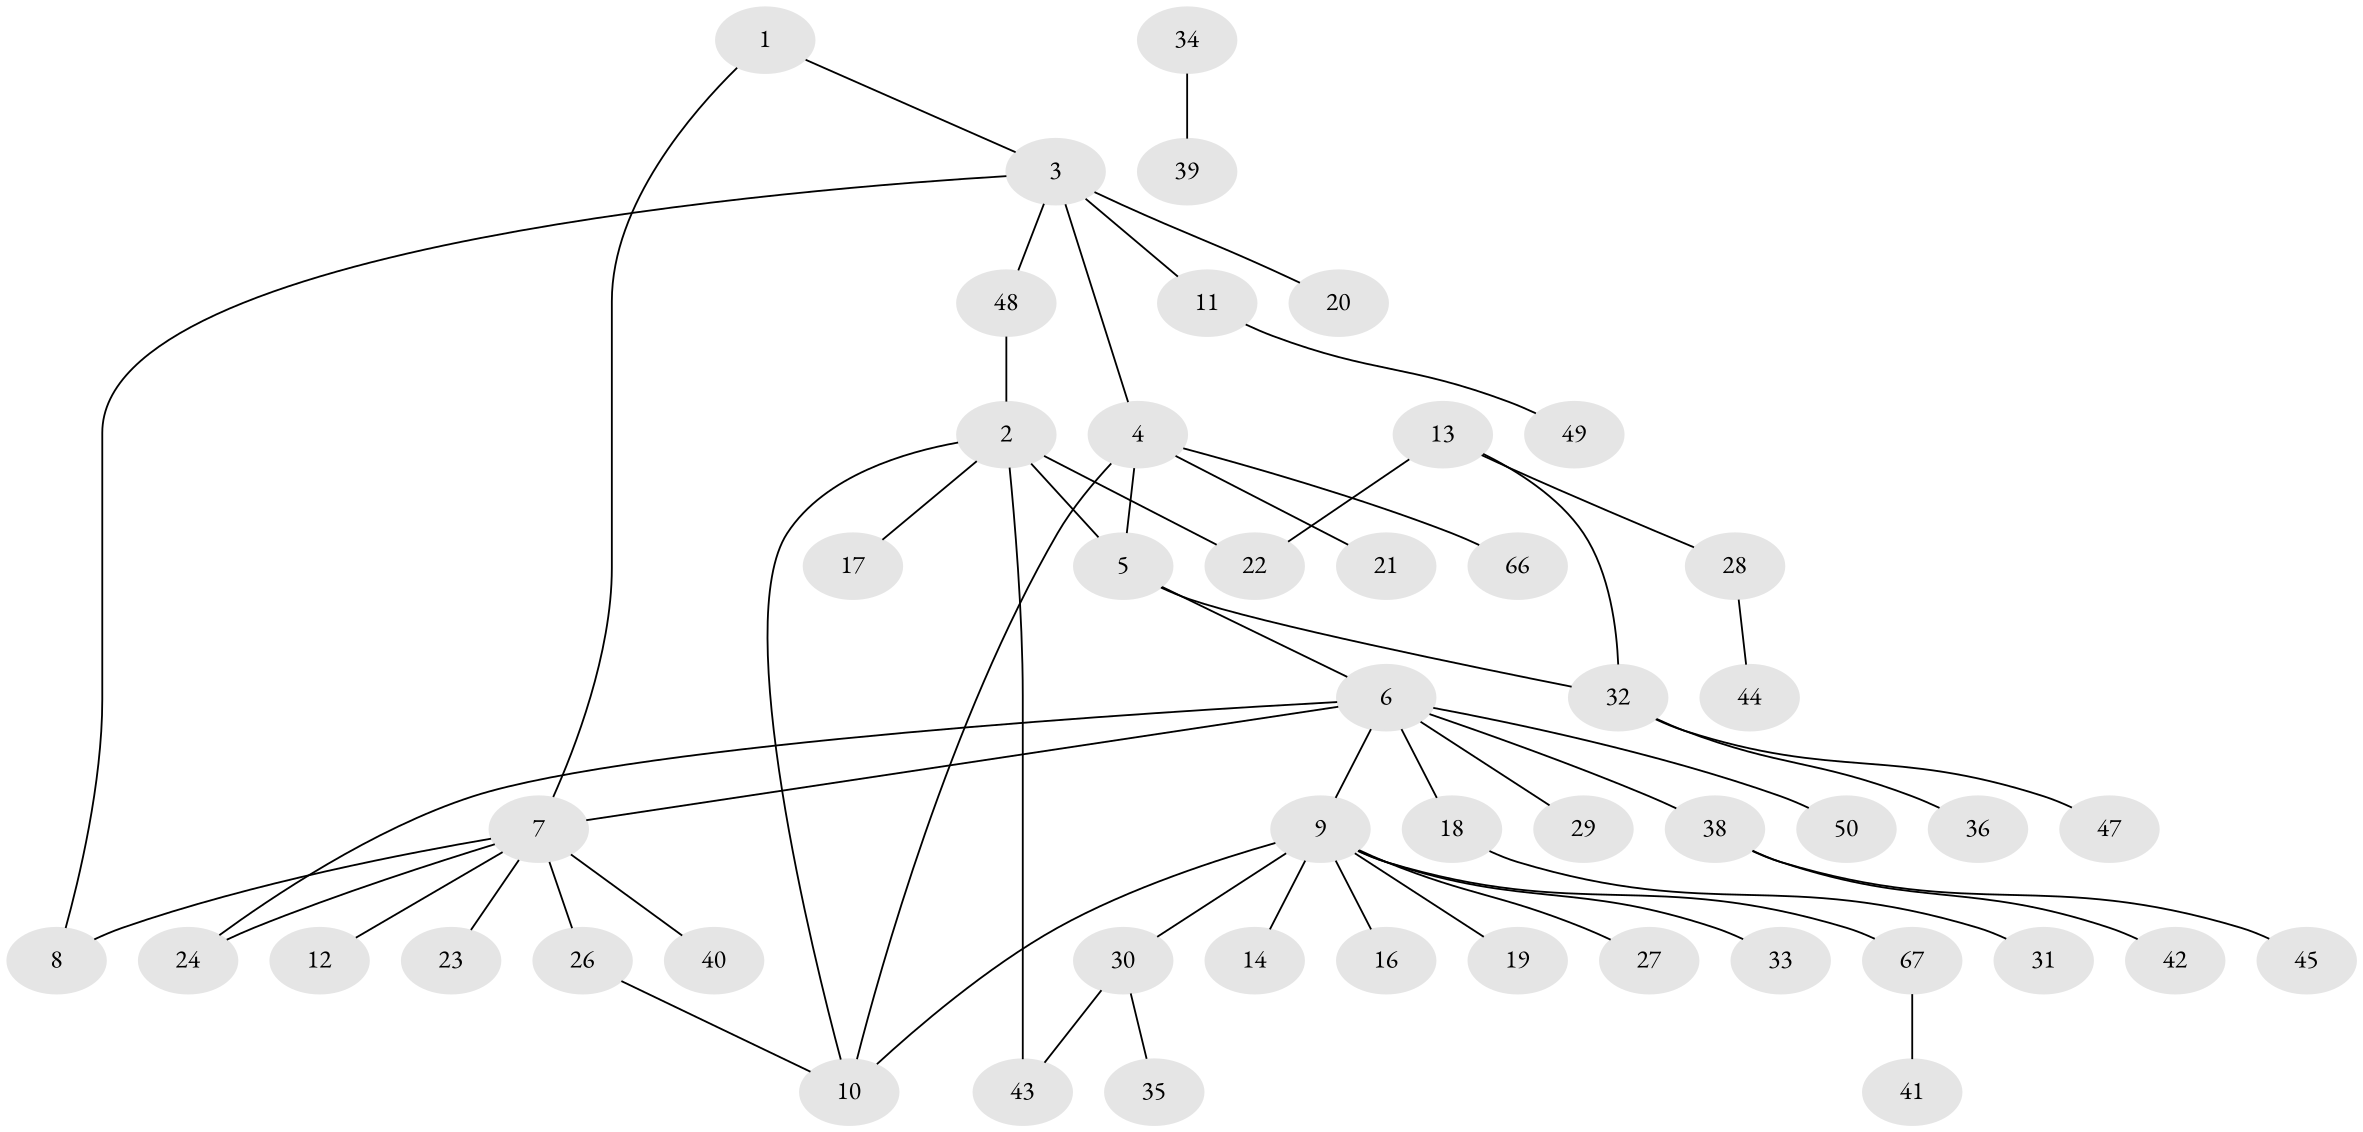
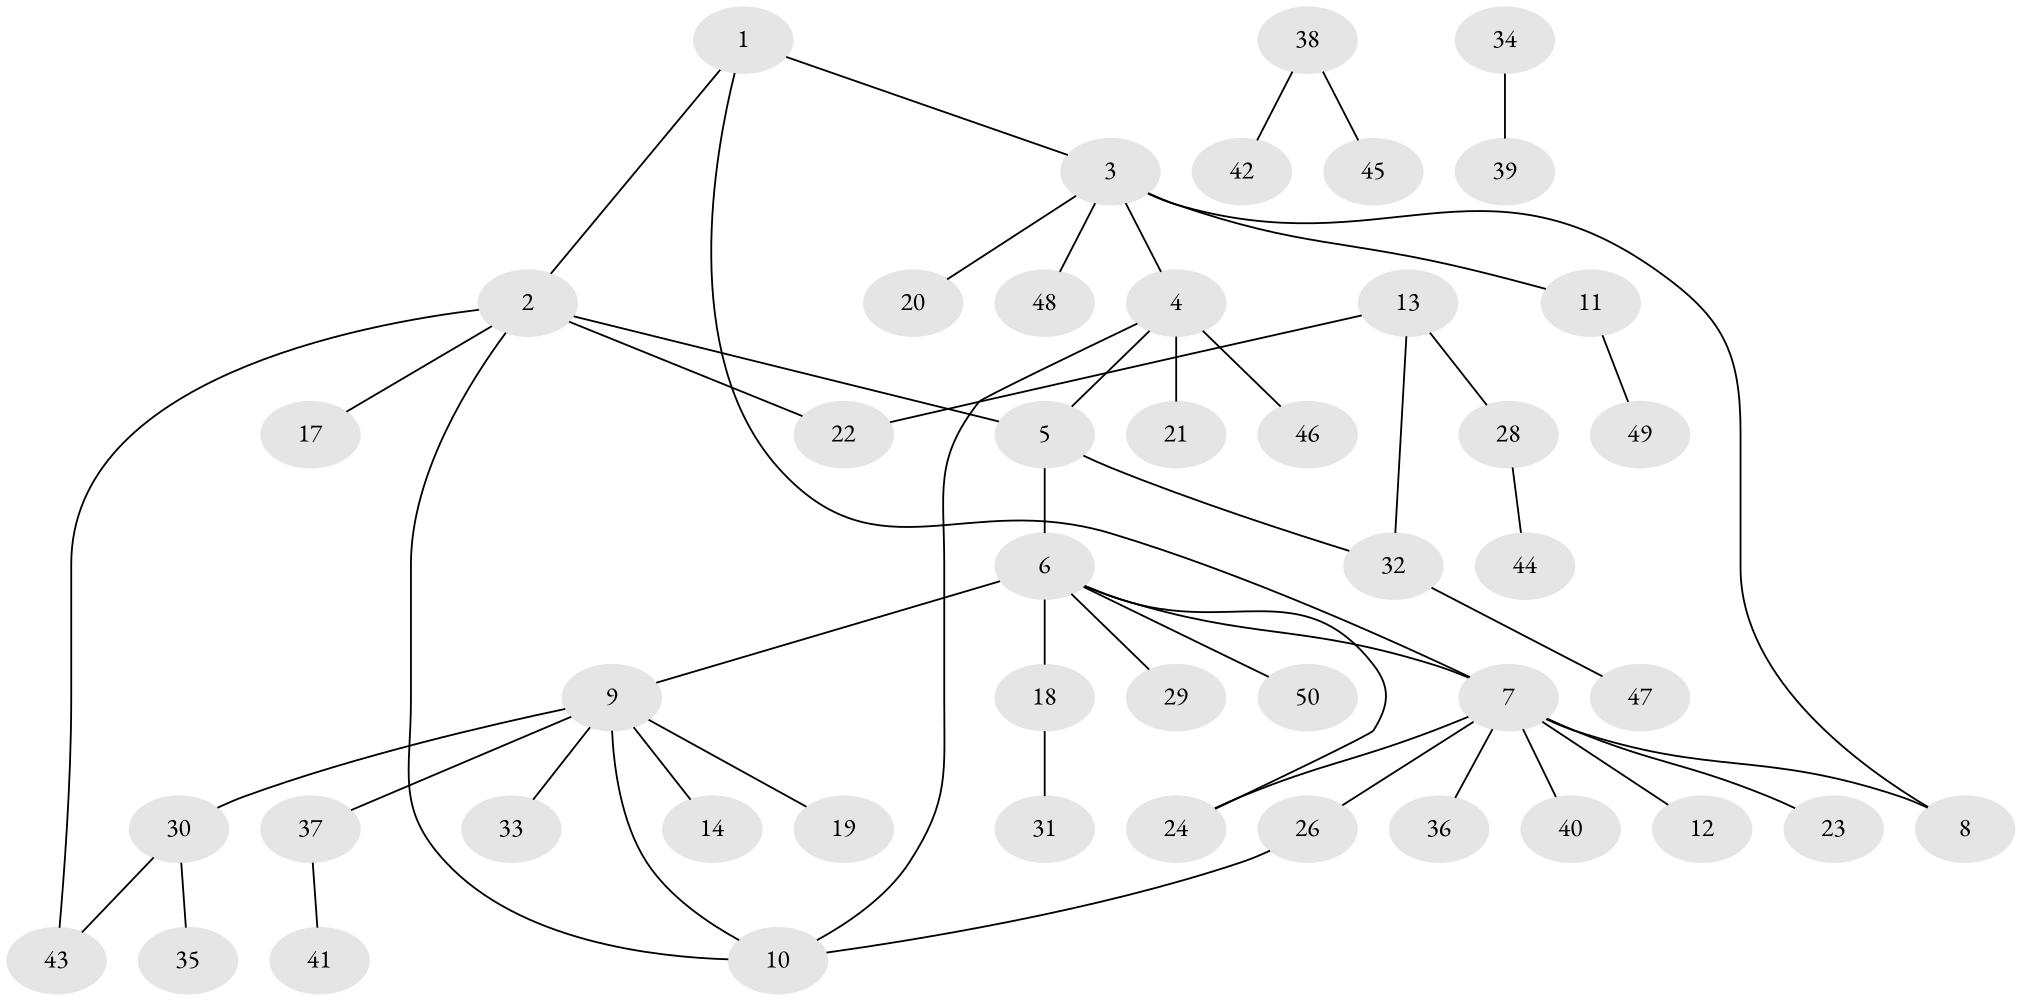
edge "48" -- "2": now "1" -- "2"
node "66": label "66" -> "46"
edge "6" -- "38": removed
edge "32" -- "36": now "7" -- "36"
node "16": removed
node "27": removed
node "67": label "67" -> "37"
